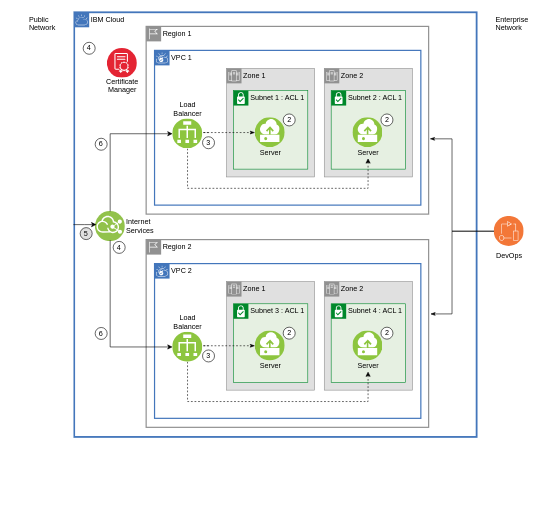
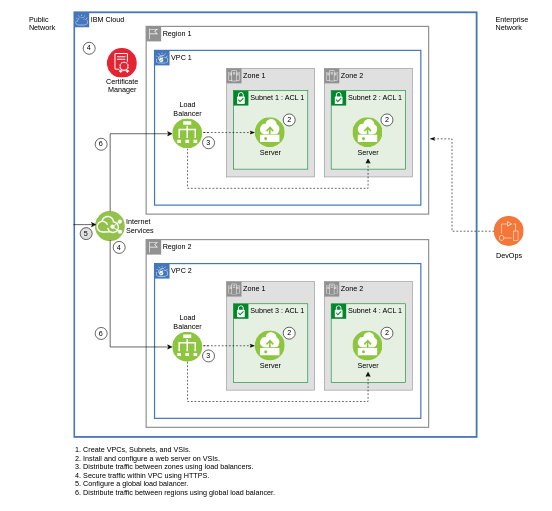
edge "DevOps" -> "Region 1": style solid -> dashed
edge "DevOps" -> "Region 2": removed
node "1. Create VPCs, Subnets, and VSIs. 2. Install and configure a web server on VSIs. 3. Distribute traffic between zones using load balancers. 4. Secure traffic within VPC using HTTPS. 5. Configure a global load balancer. 6. Distribute traffic between regions using global load balancer.": added
